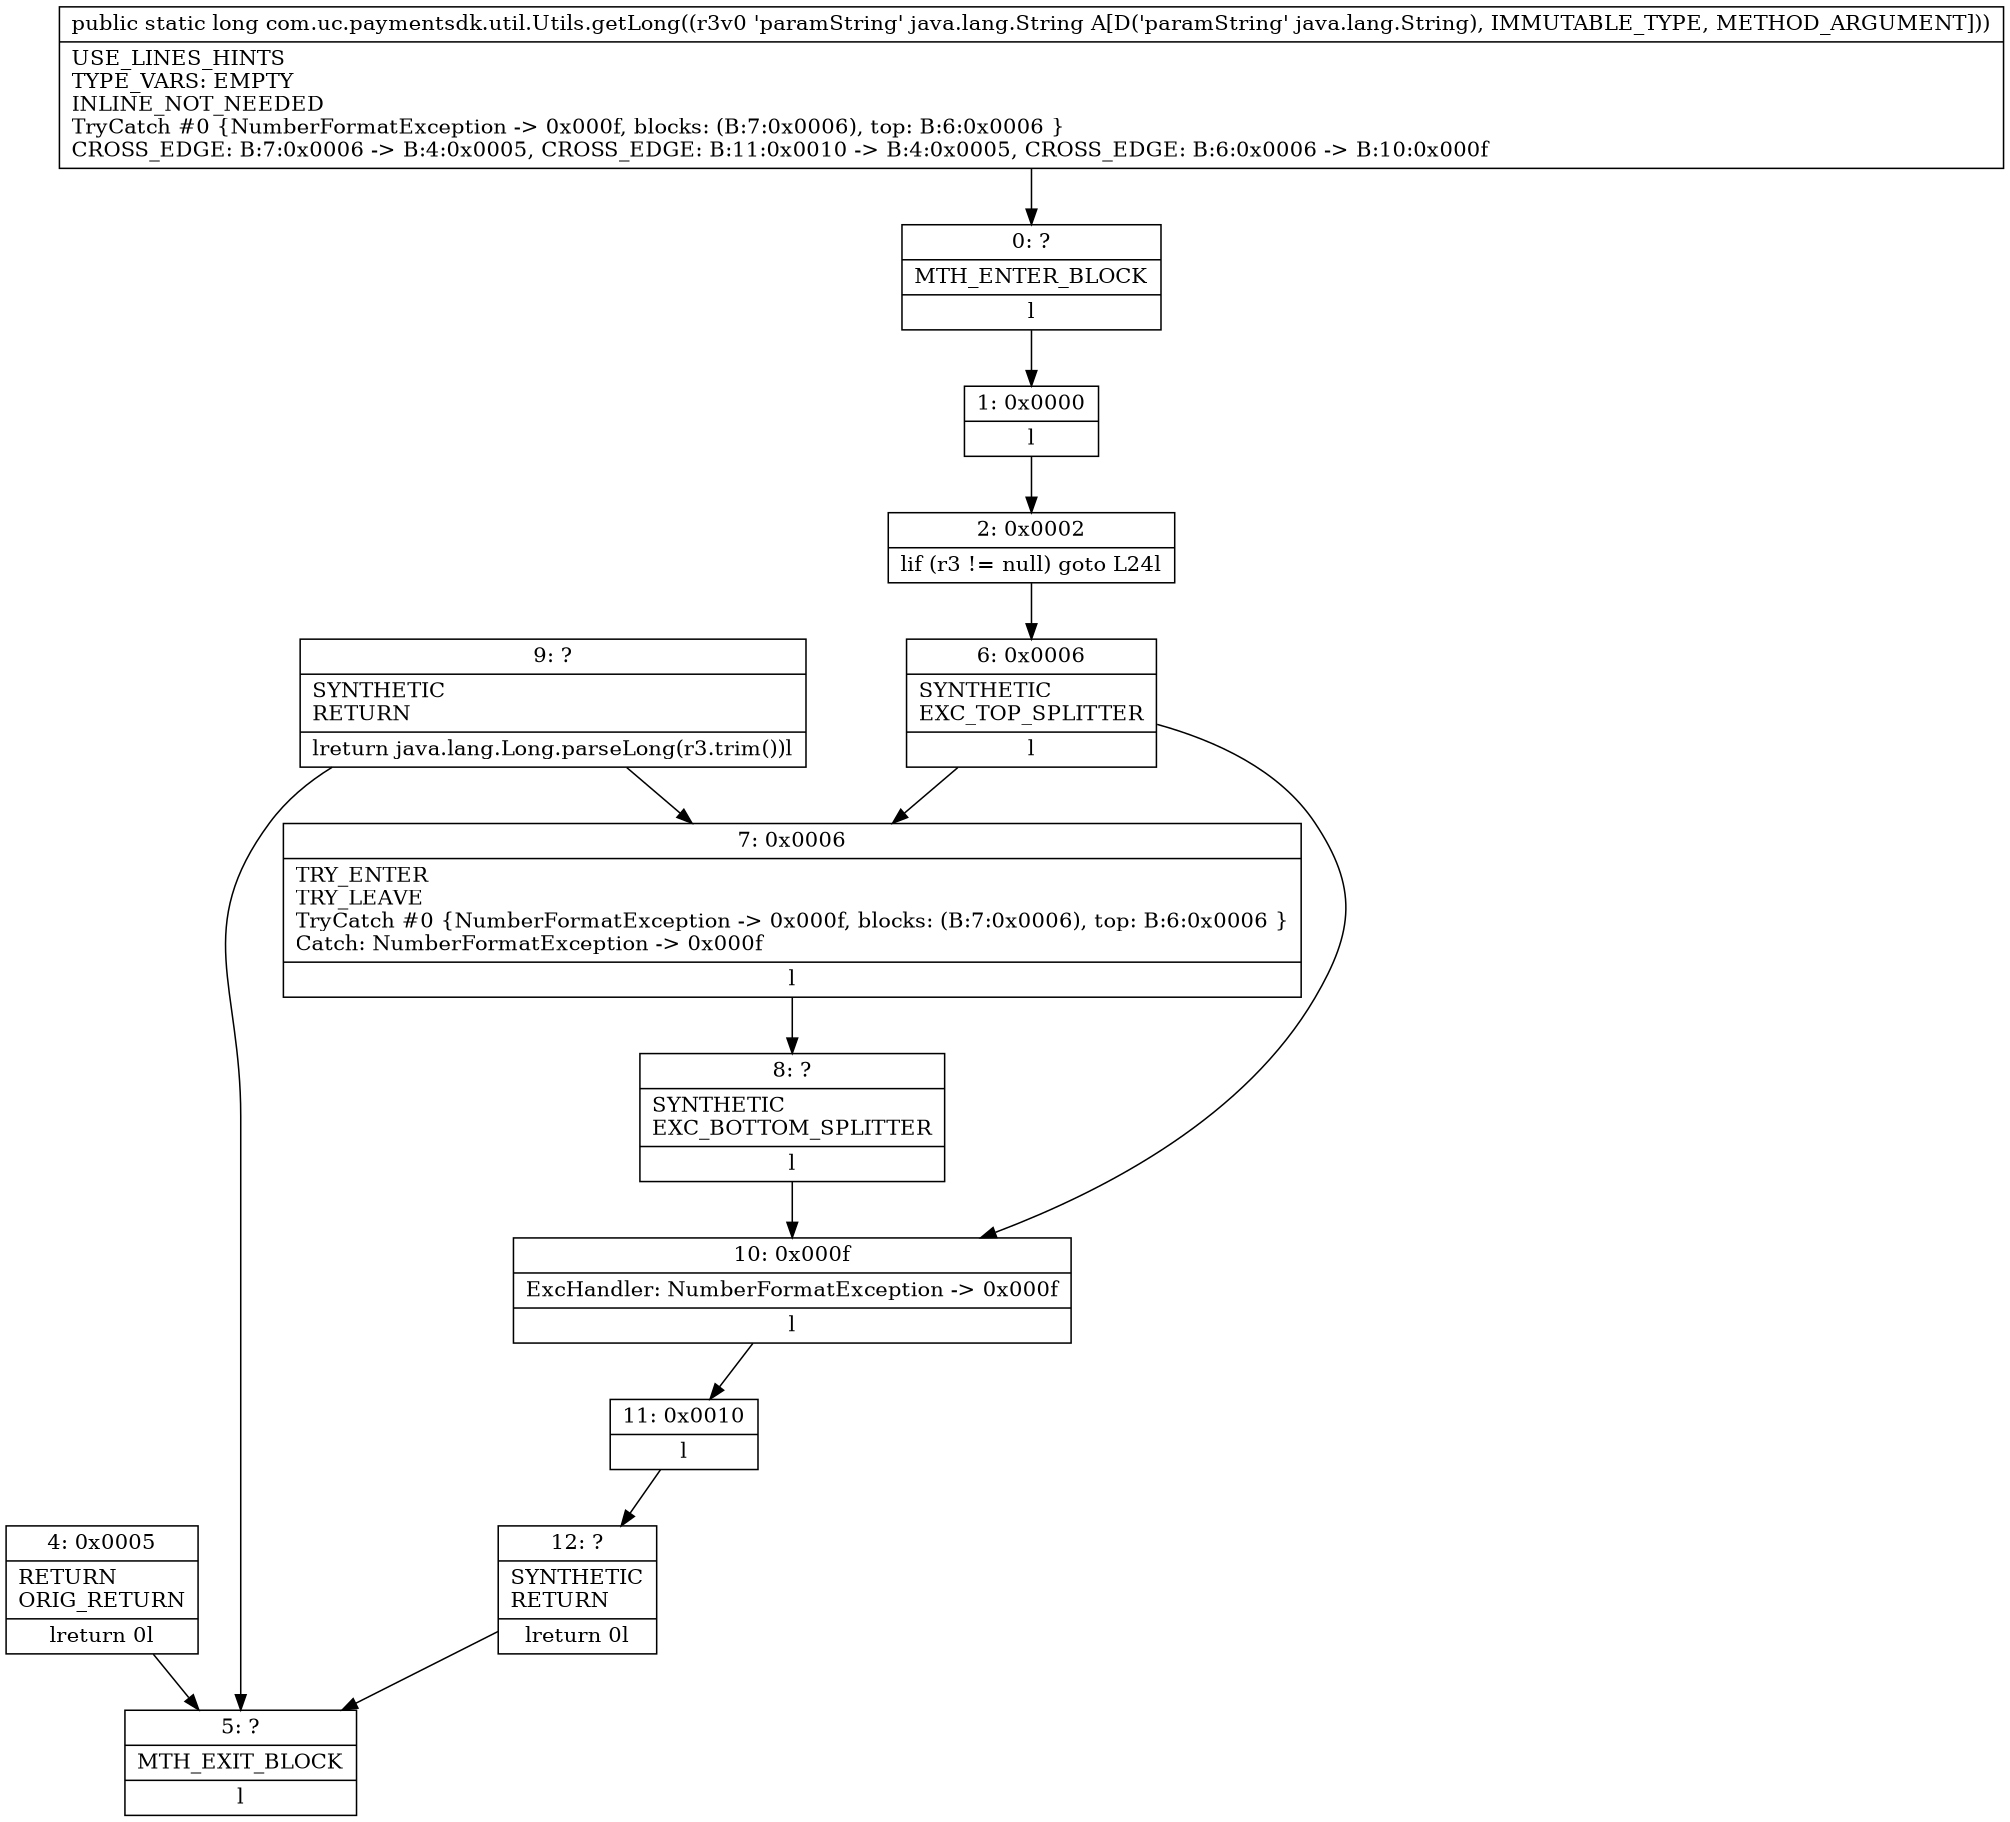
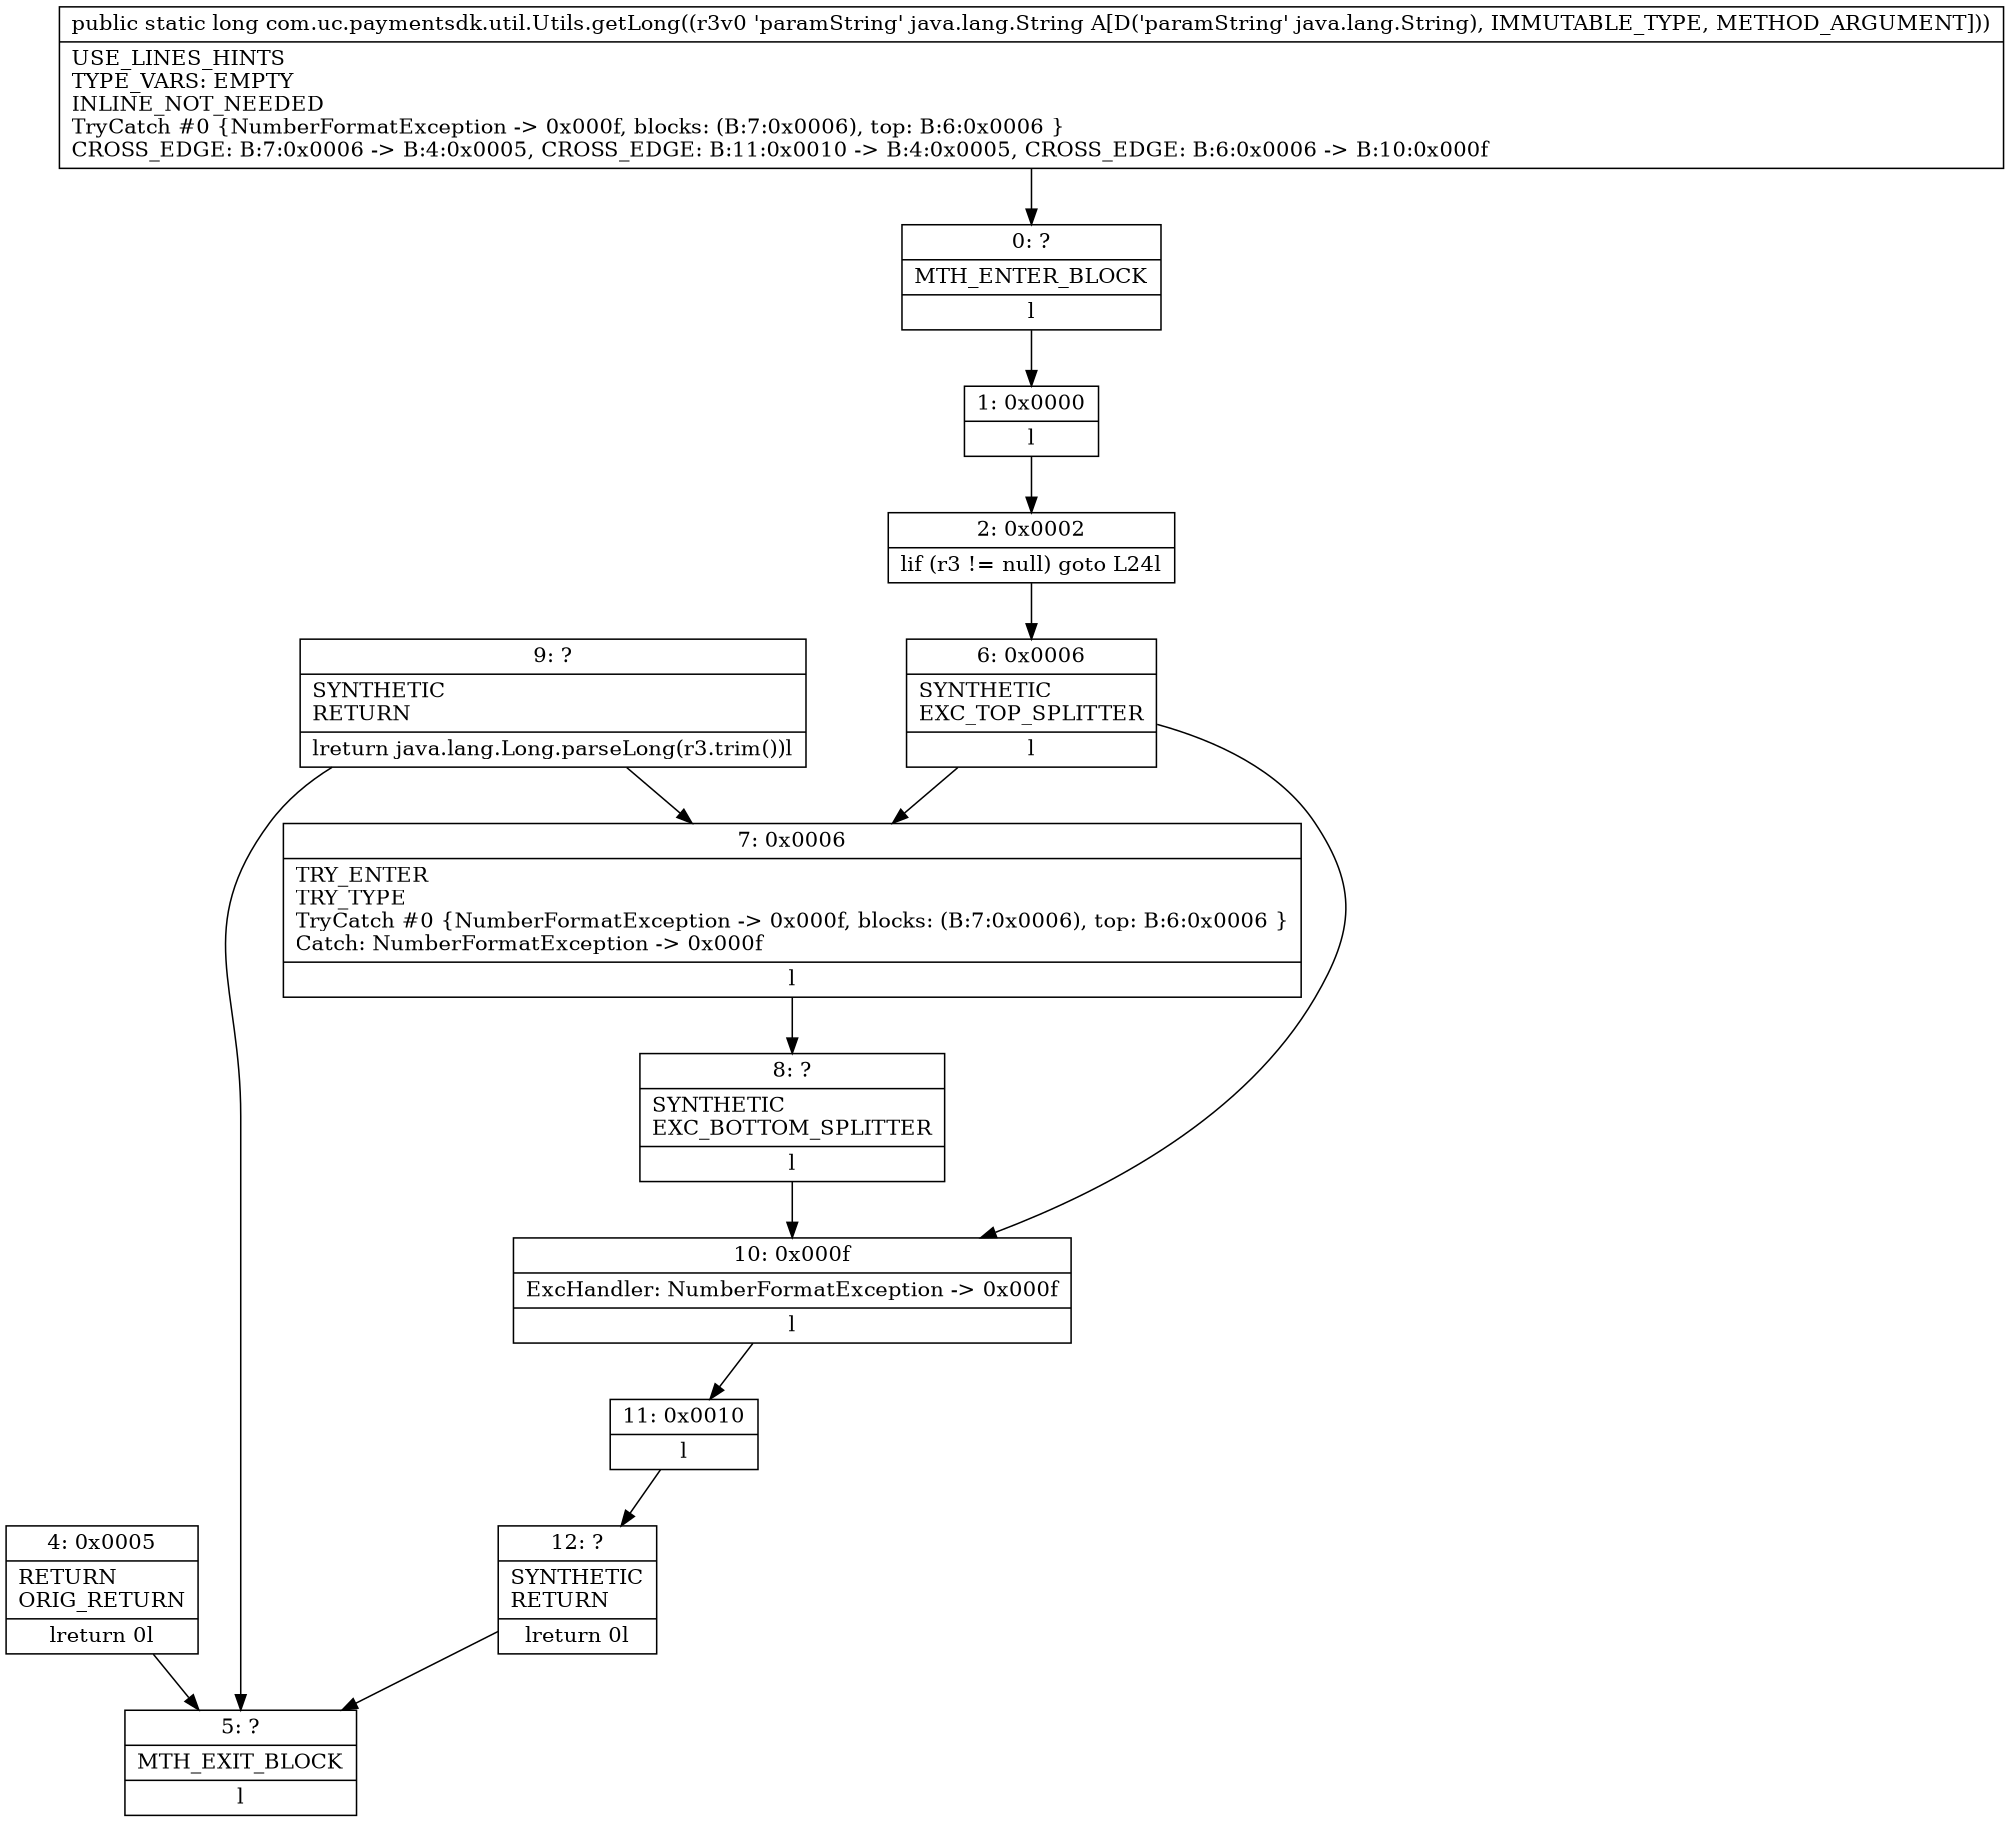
node "7: 0x0006": text "TRY_LEAVE" -> "TRY_TYPE"
